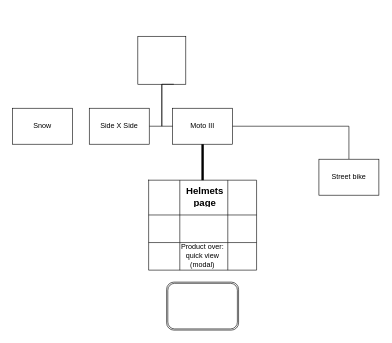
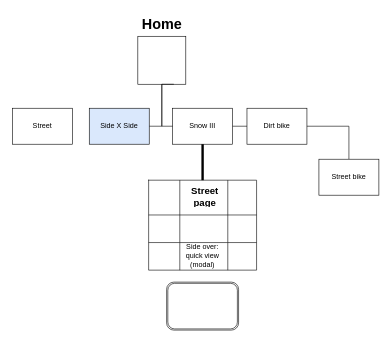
node "Home": added
node "Snow": label "Snow" -> "Street"
node "Side X Side": fillcolor #ffffff -> #dae8fc
node "Moto III": label "Moto III" -> "Snow III"
node "Dirt bike": added
node "Helmets page": label "Helmets page" -> "Street page"
node "Product over: quick view (modal)": label "Product over: quick view (modal)" -> "Side over: quick view (modal)"
